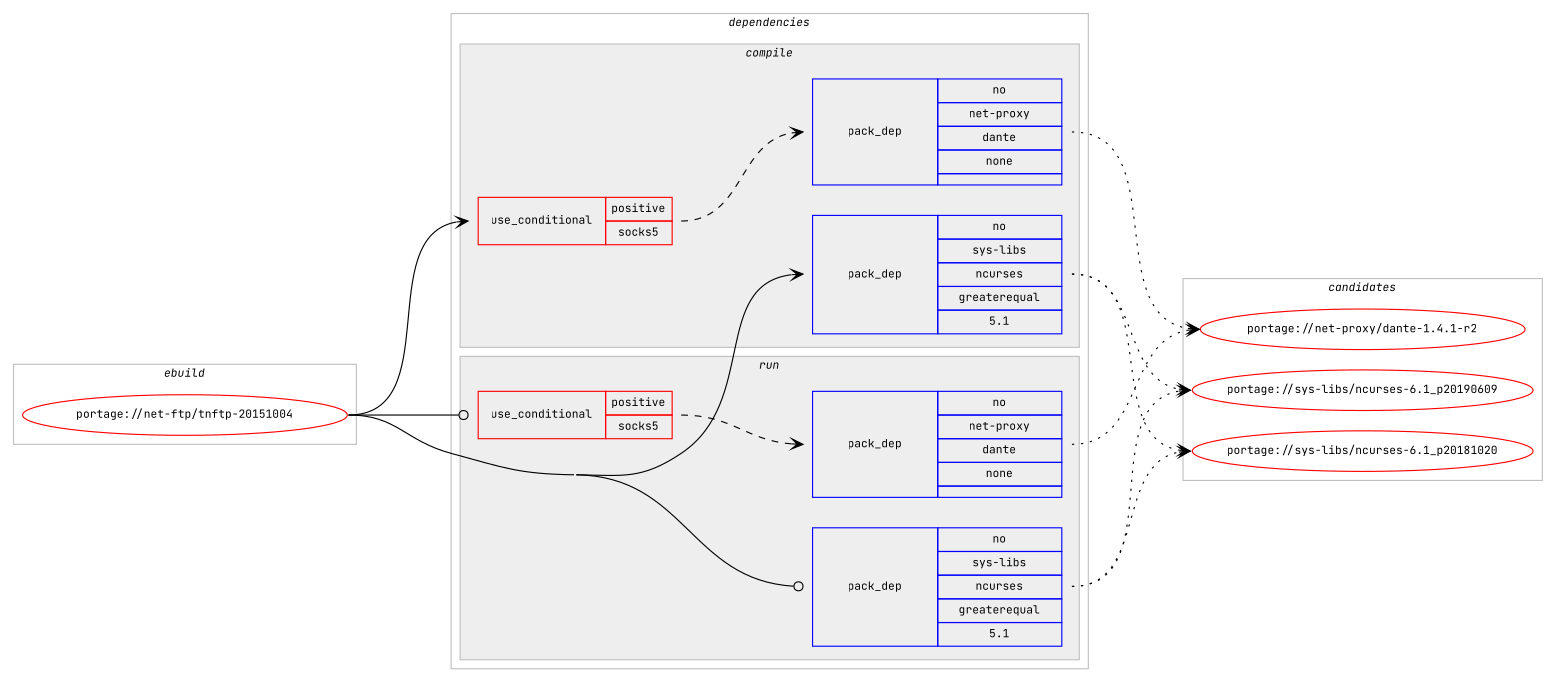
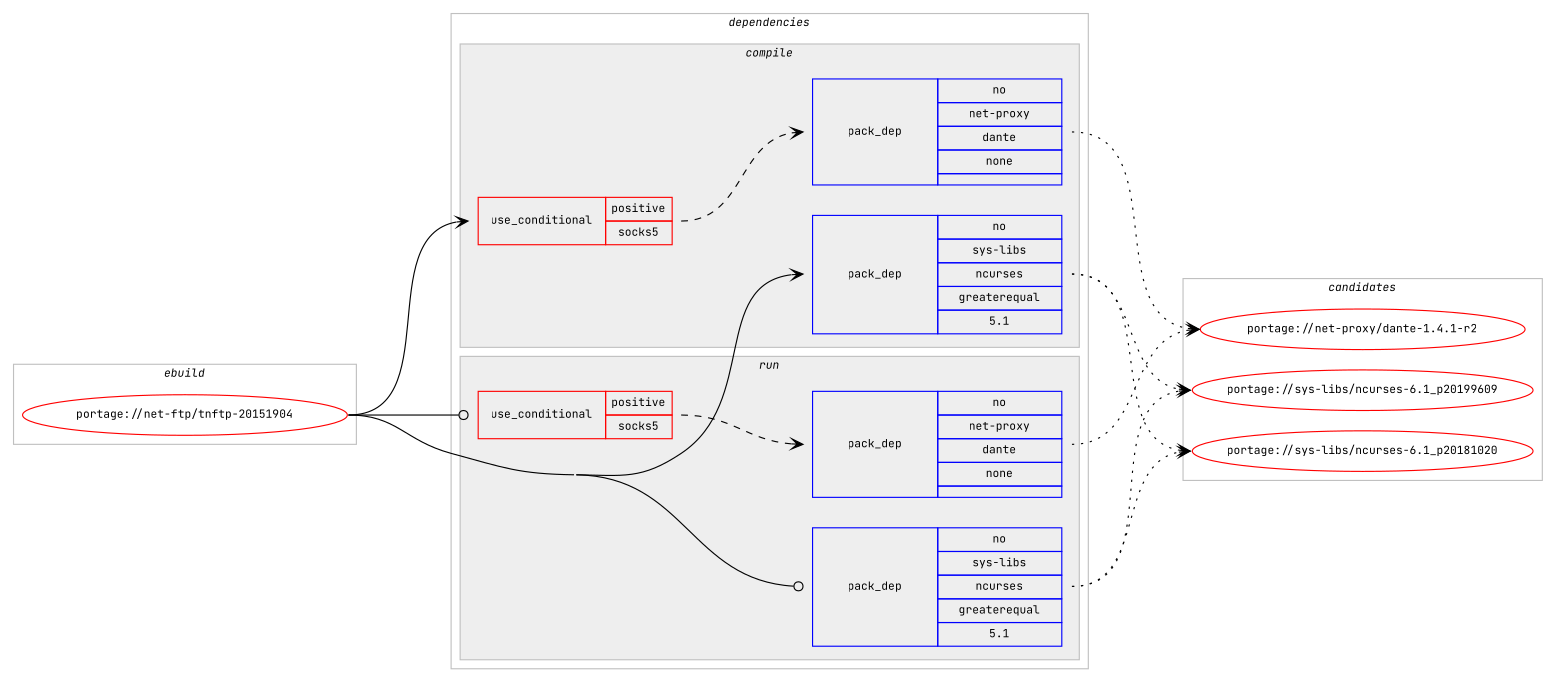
node "portage://sys-libs/ncurses-6.1_p20190609": label "portage://sys-libs/ncurses-6.1_p20190609" -> "portage://sys-libs/ncurses-6.1_p20199609"
node "portage://net-ftp/tnftp-20151004": label "portage://net-ftp/tnftp-20151004" -> "portage://net-ftp/tnftp-20151904"
